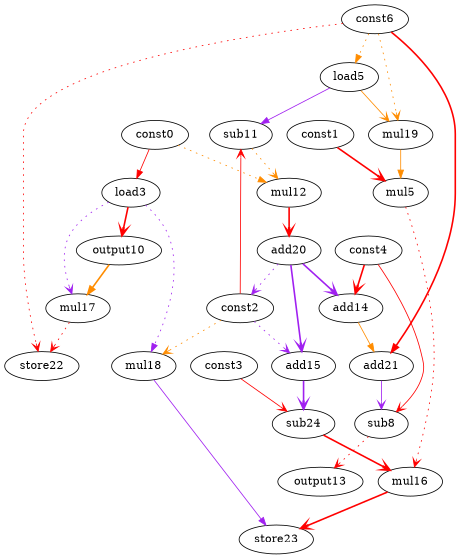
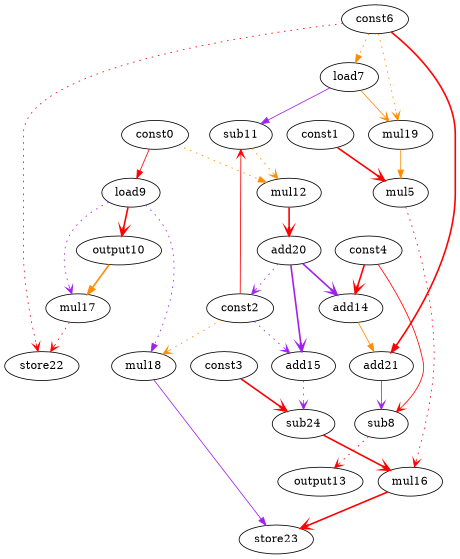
node "load5": label "load5" -> "load7"
node "load3": label "load3" -> "load9"
edge "add15" -> "sub24": style bold -> dotted
edge "const3" -> "sub24": style solid -> bold
